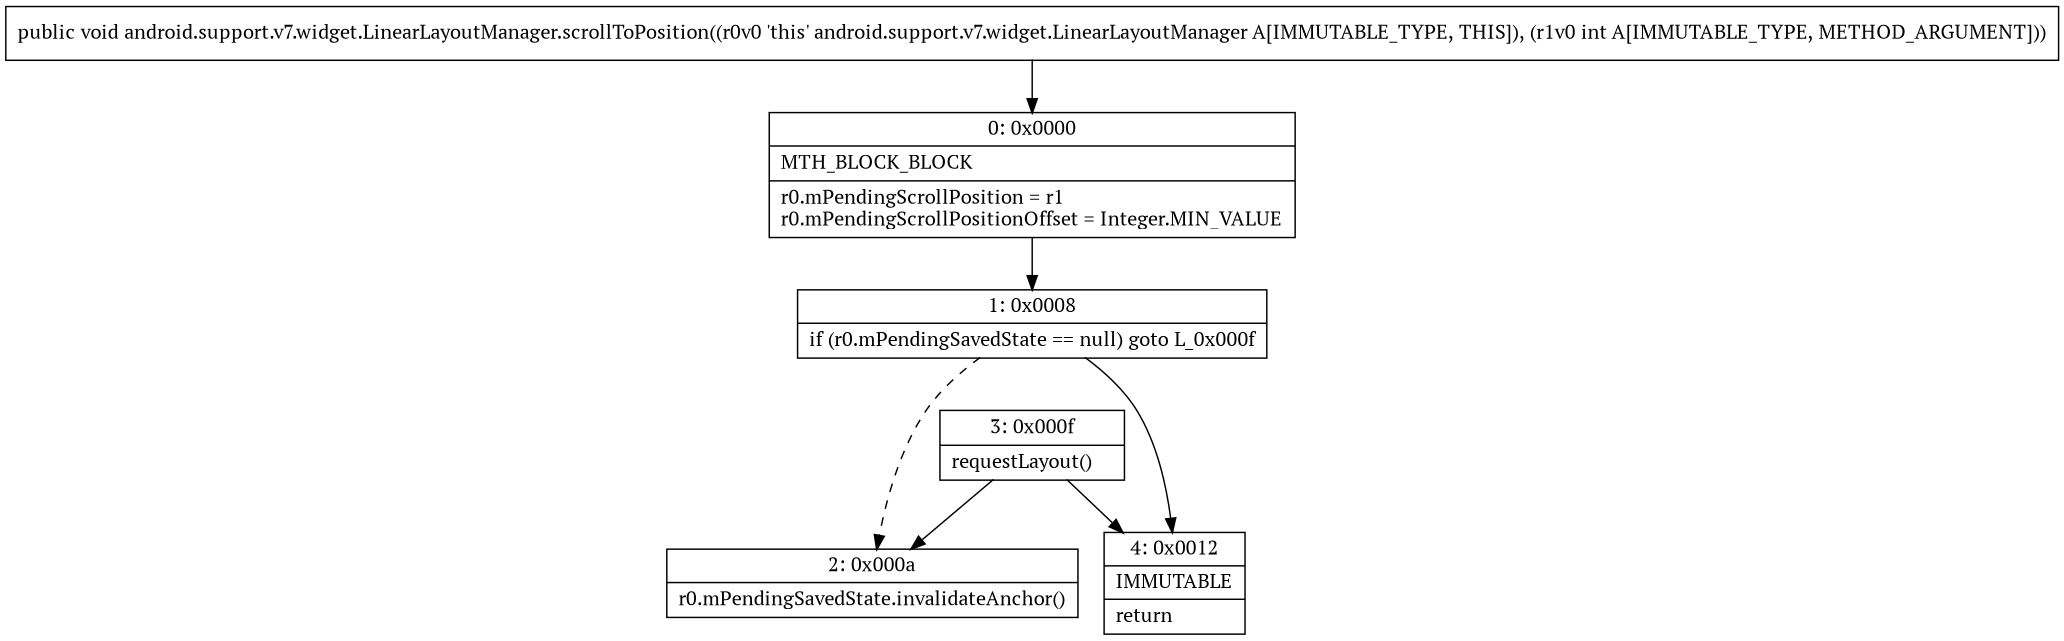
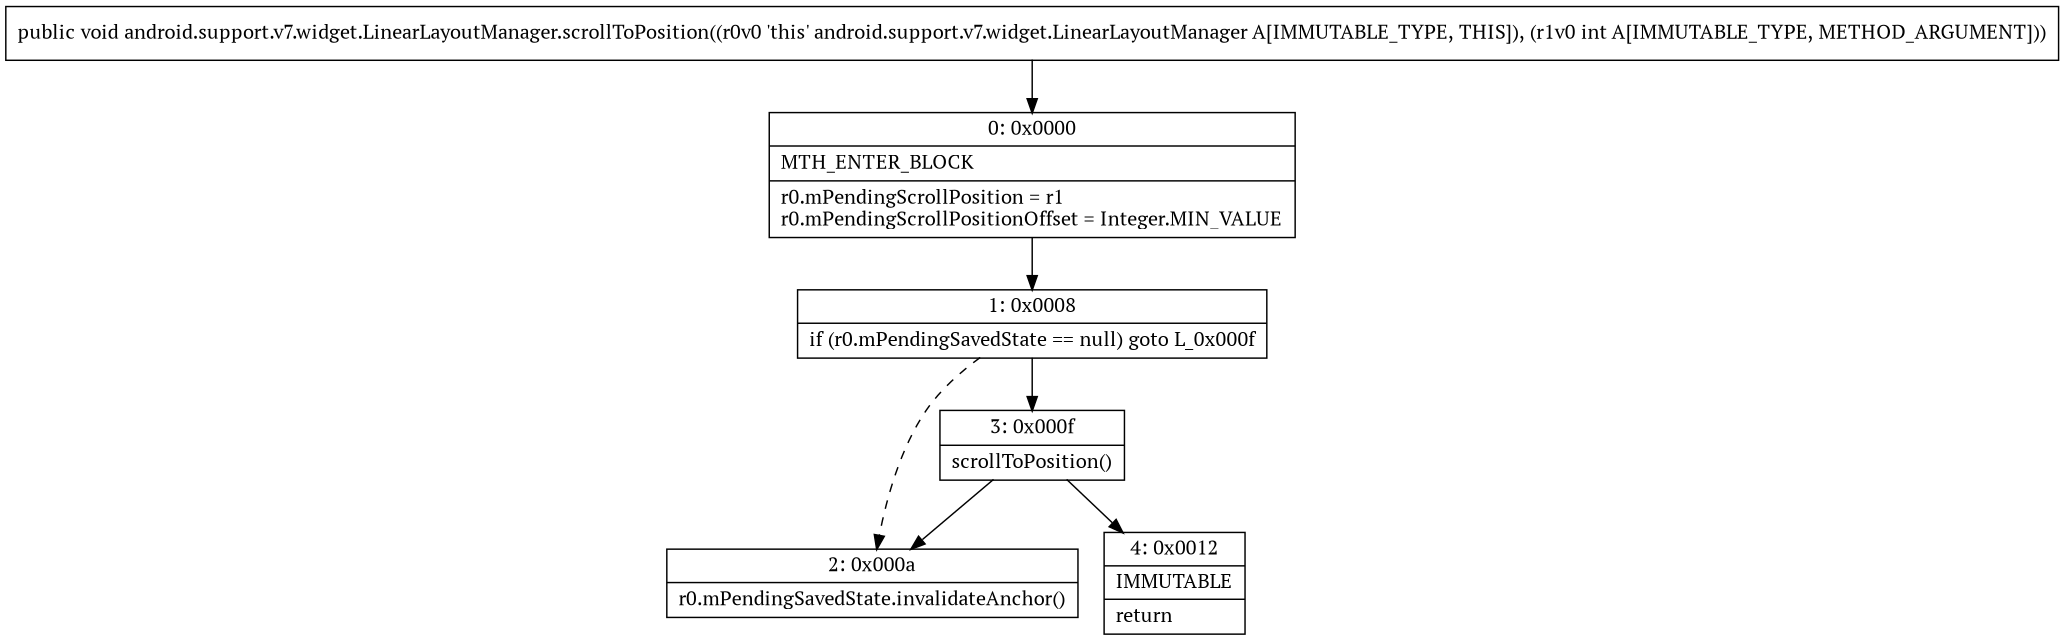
node "0: 0x0000": text "MTH_BLOCK_BLOCK" -> "MTH_ENTER_BLOCK"
edge "1: 0x0008" -> "4: 0x0012": now "1: 0x0008" -> "3: 0x000f"
node "3: 0x000f": text "requestLayout()" -> "scrollToPosition()"
